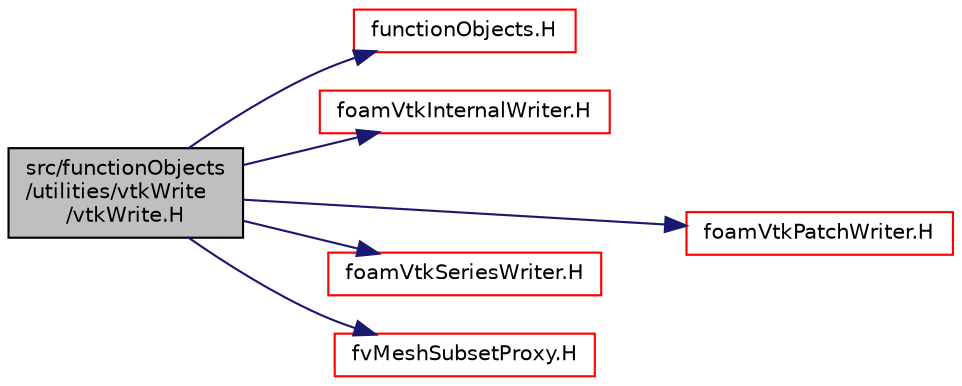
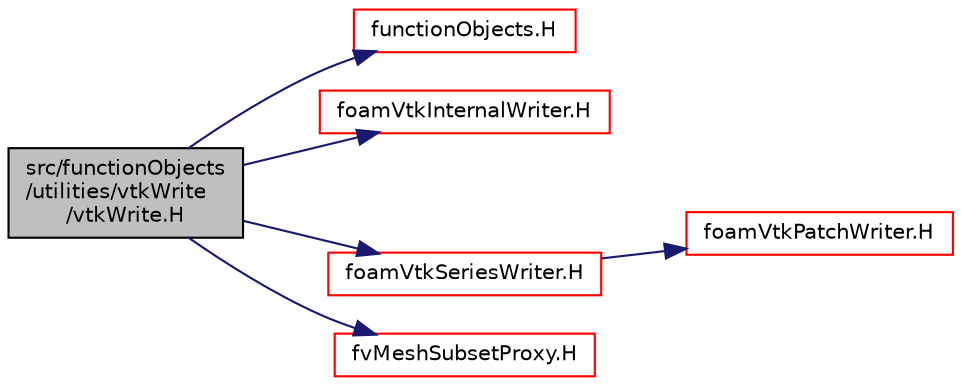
edge "src/functionObjects /utilities/vtkWrite /vtkWrite.H" -> "foamVtkPatchWriter.H": now "foamVtkSeriesWriter.H" -> "foamVtkPatchWriter.H"
